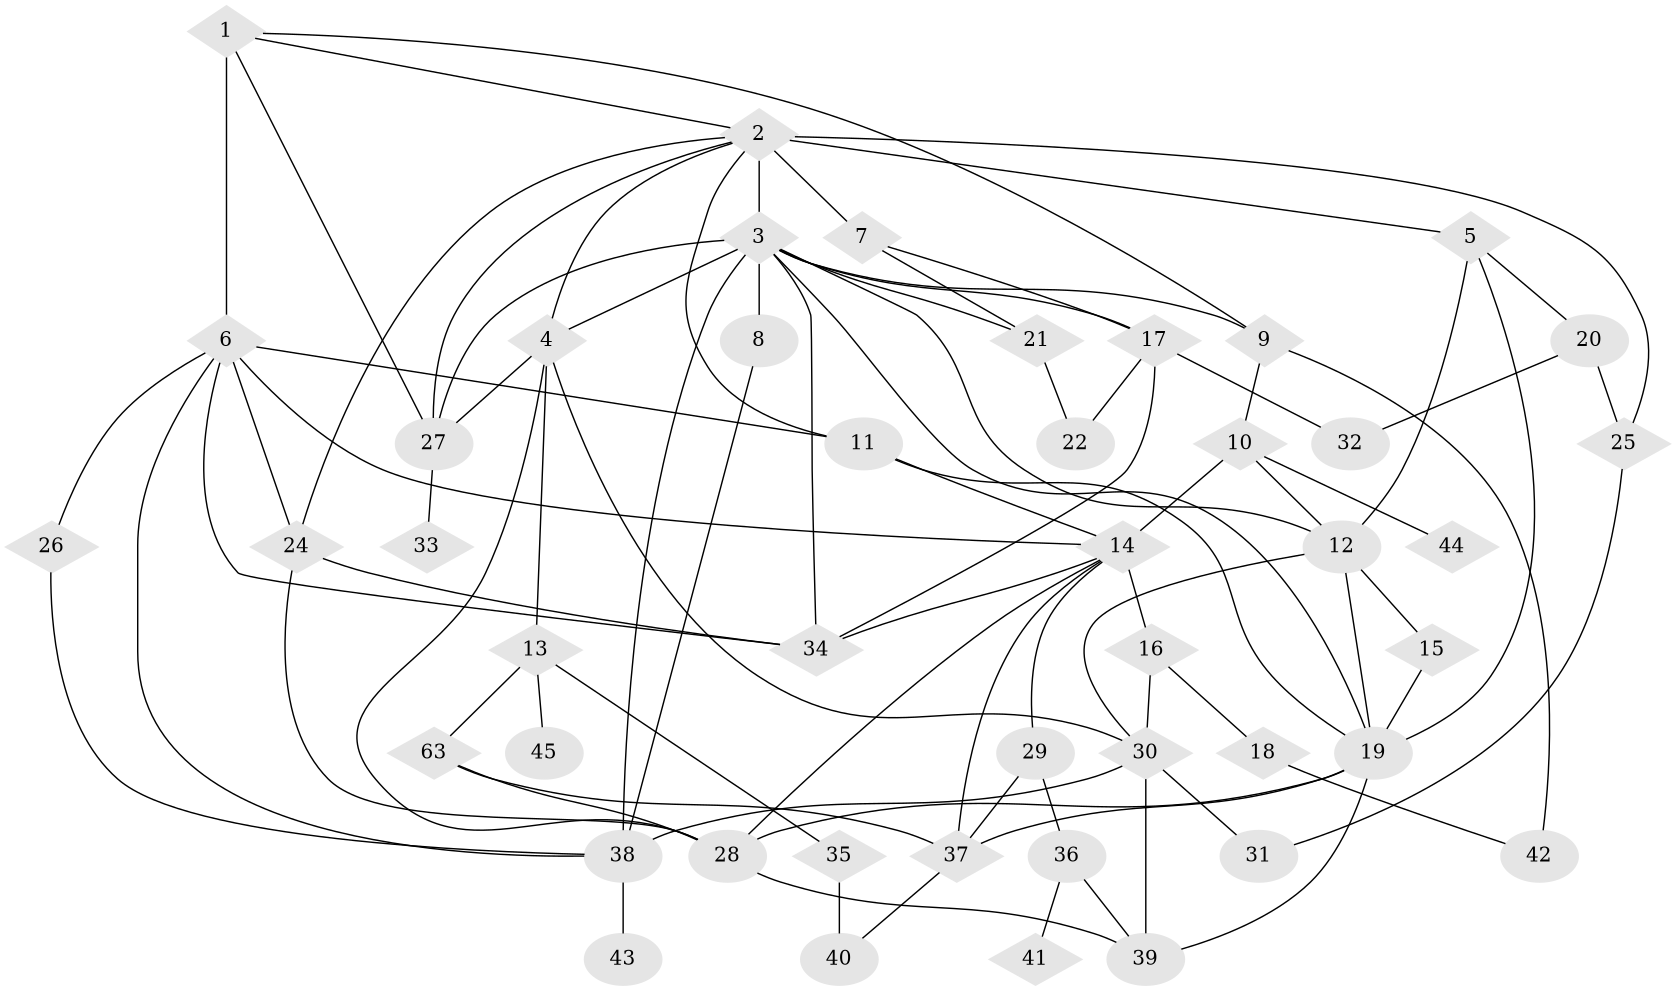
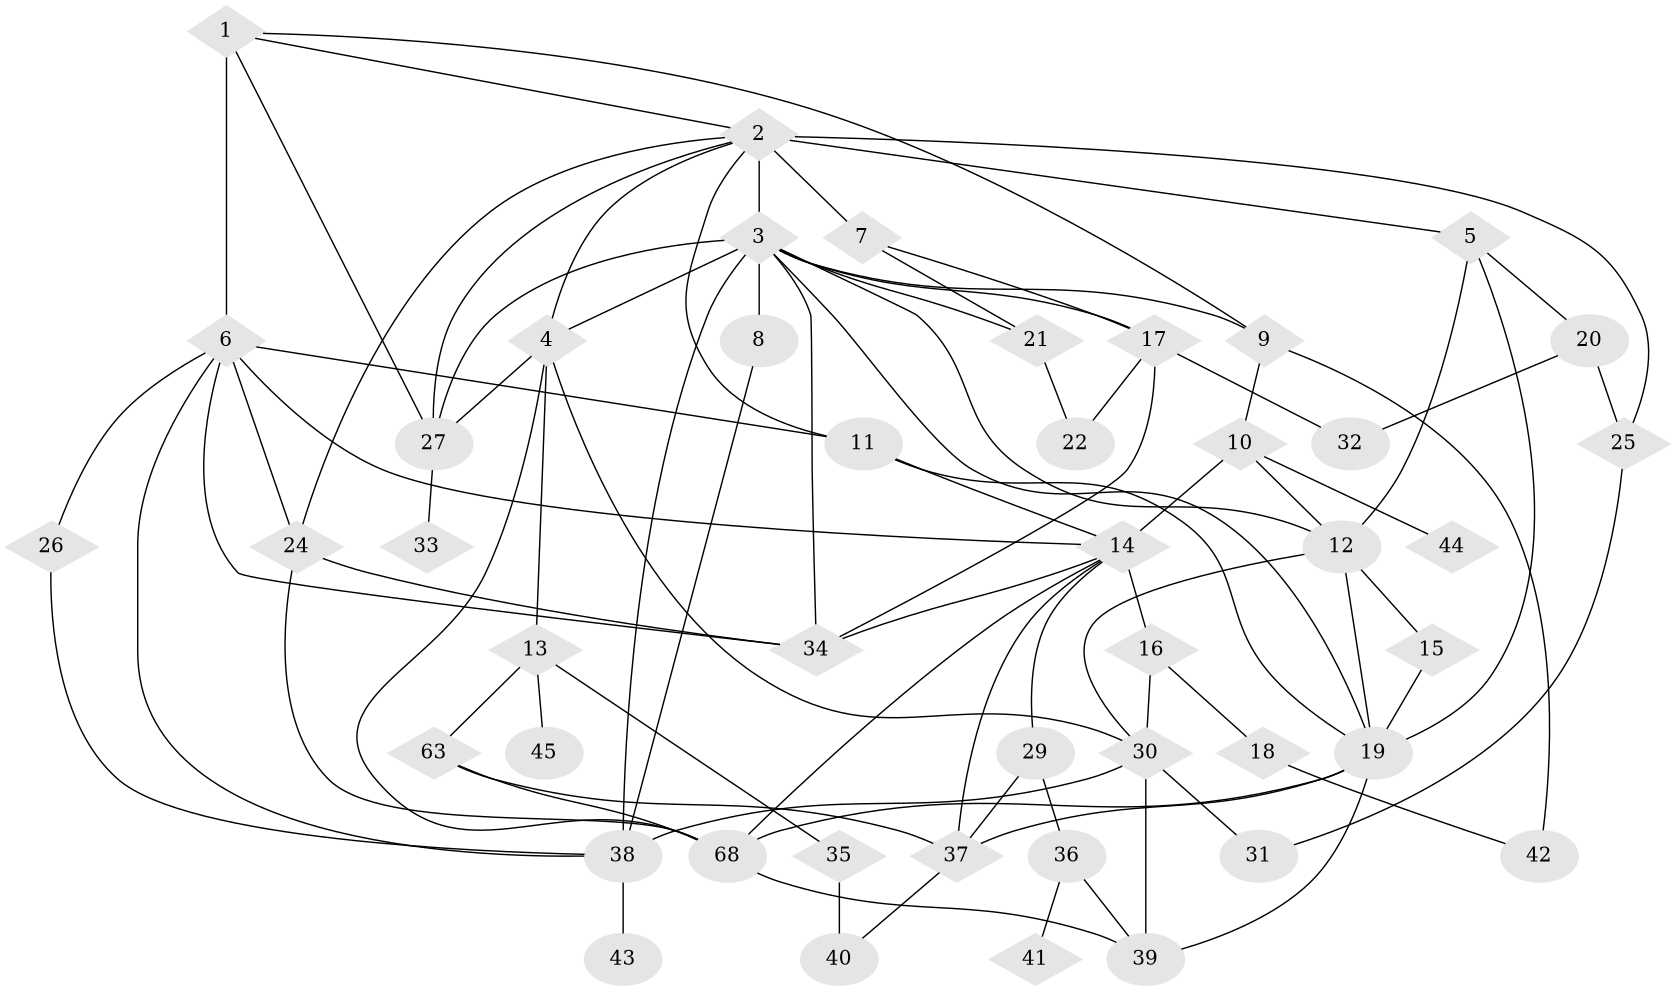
node "28": label "28" -> "68"
